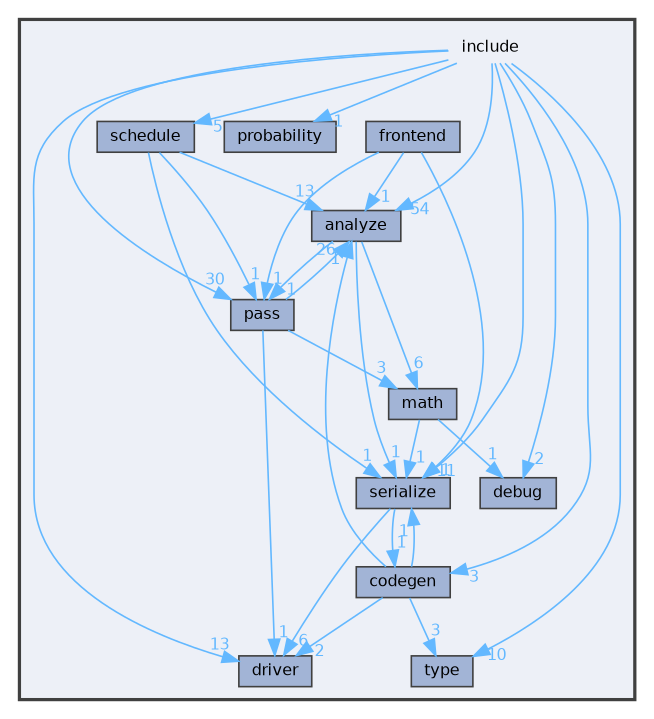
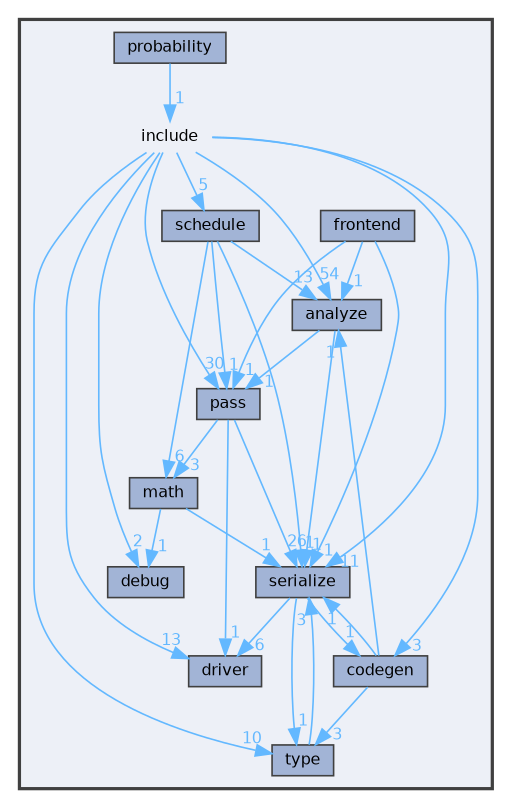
edge "include" -> "probability": reversed
edge "pass" -> "analyze": now "pass" -> "serialize"
edge "analyze" -> "math": now "schedule" -> "math"
edge "codegen" -> "driver": removed
edge "serialize" -> "type": added
edge "type" -> "serialize": added
